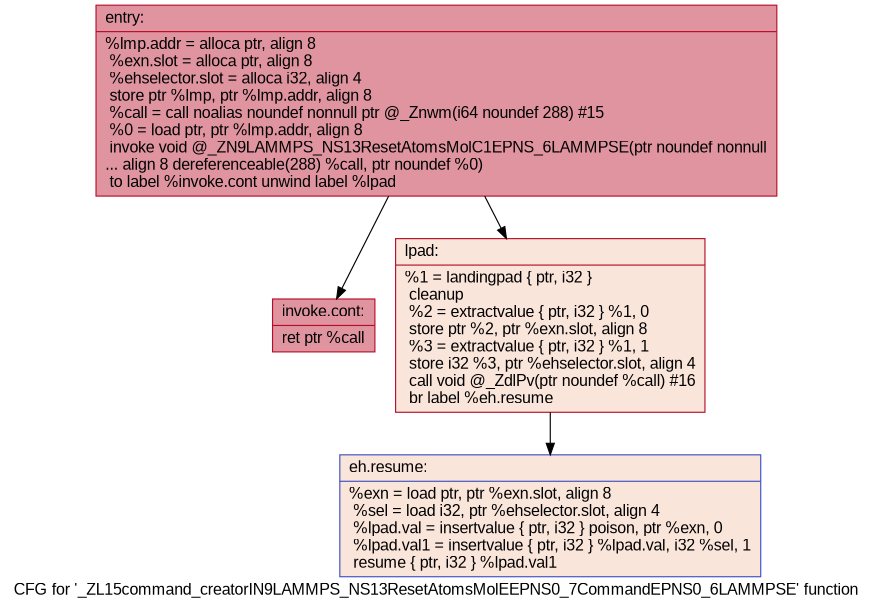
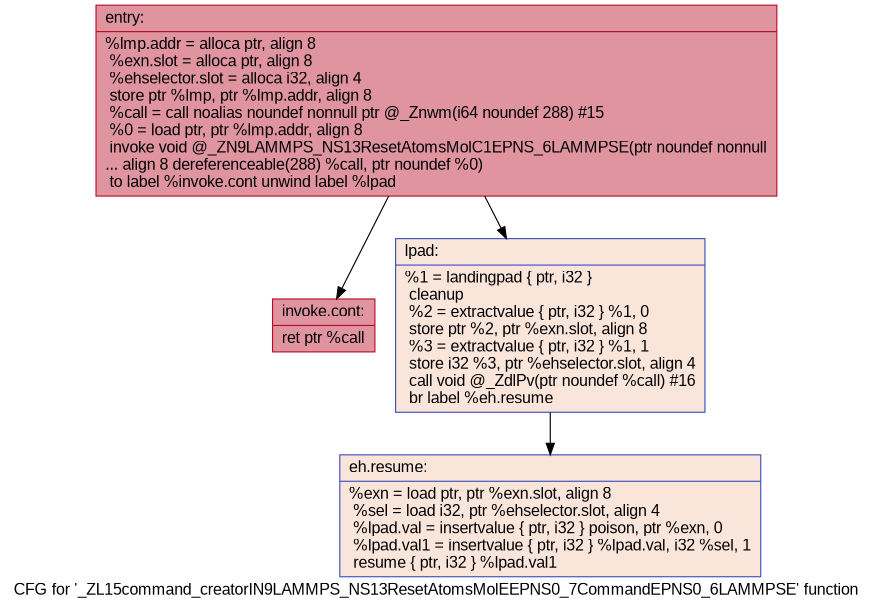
node "lpad:": color #b70d28ff -> #3d50c3ff
